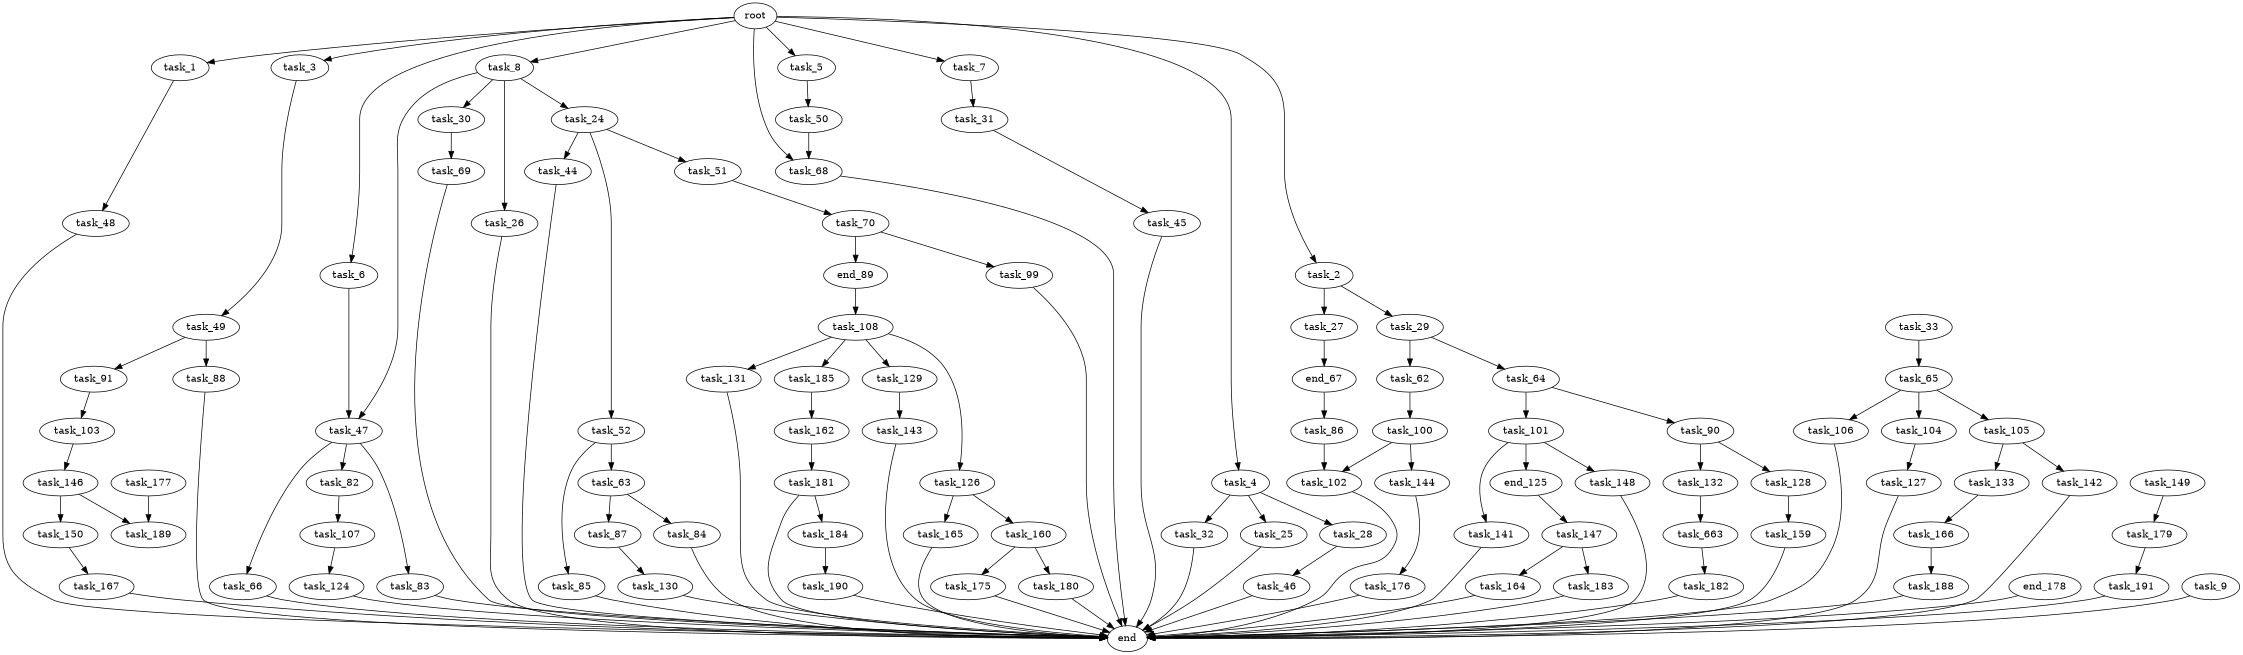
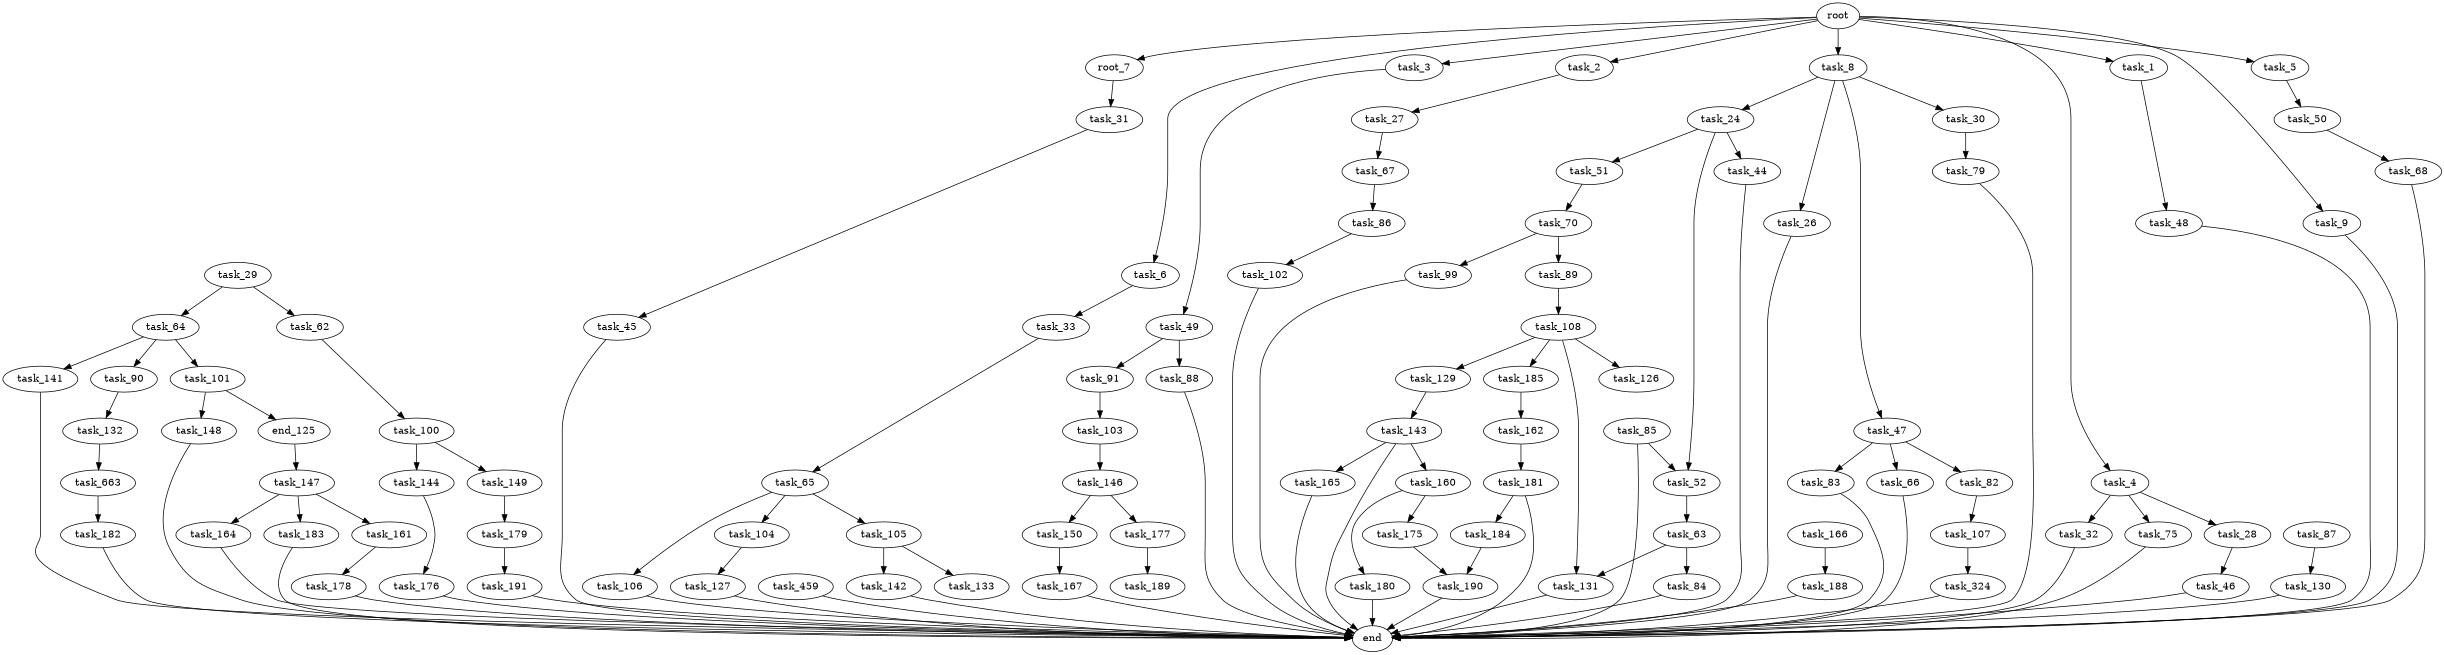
node "task_7": label "task_7" -> "root_7"
edge "root" -> "task_68": now "root" -> "task_9"
node "task_69": label "task_69" -> "task_79"
node "end_89": label "end_89" -> "task_89"
edge "task_2" -> "task_29": removed
edge "task_6" -> "task_47": now "task_6" -> "task_33"
node "end_67": label "end_67" -> "task_67"
edge "task_100" -> "task_102": now "task_100" -> "task_149"
edge "task_101" -> "task_141": now "task_64" -> "task_141"
node "task_128": removed
edge "task_52" -> "task_85": reversed
edge "task_63" -> "task_87": now "task_63" -> "task_131"
edge "task_126" -> "task_165": now "task_143" -> "task_165"
edge "task_146" -> "task_189": now "task_146" -> "task_177"
edge "task_126" -> "task_160": now "task_143" -> "task_160"
edge "task_133" -> "task_166": removed
node "task_161": added
node "task_25": label "task_25" -> "task_75"
node "task_159": label "task_159" -> "task_459"
node "task_124": label "task_124" -> "task_324"
node "end_178": label "end_178" -> "task_178"
edge "task_175" -> "end": now "task_175" -> "task_190"
